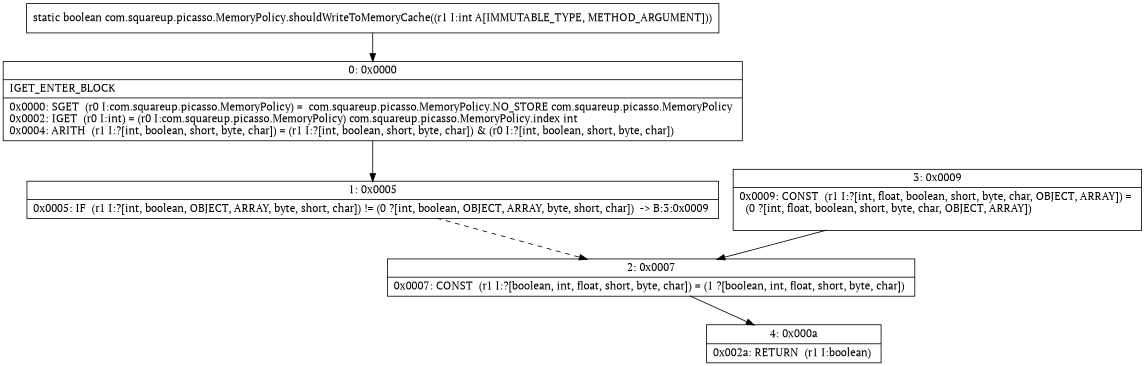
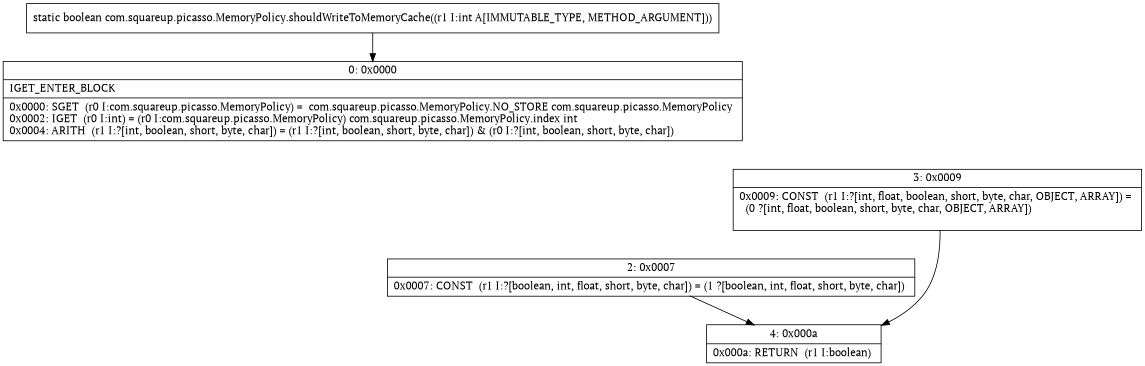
node "1: 0x0005": removed
edge "3: 0x0009" -> "2: 0x0007": now "3: 0x0009" -> "4: 0x000a"
node "4: 0x000a": text "0x002a: RETURN  (r1 I:boolean)" -> "0x000a: RETURN  (r1 I:boolean)"
